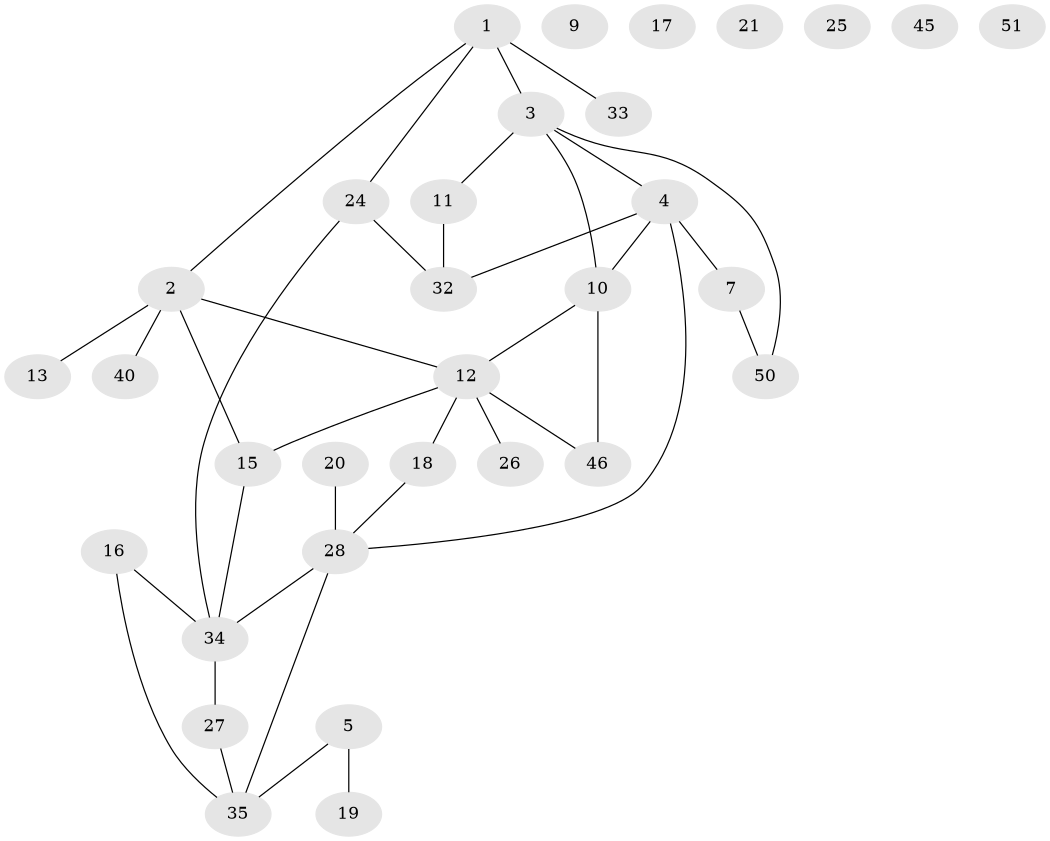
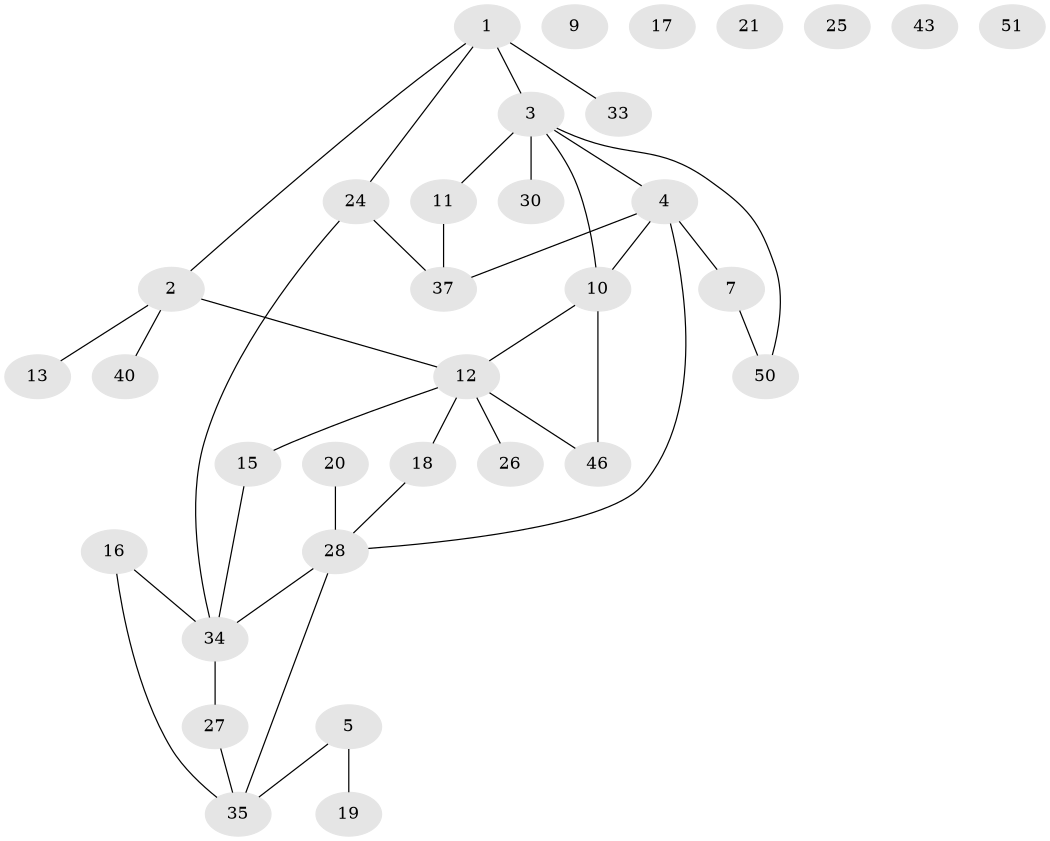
node "45": label "45" -> "43"
node "30": added
node "32": label "32" -> "37"
edge "2" -- "15": removed
